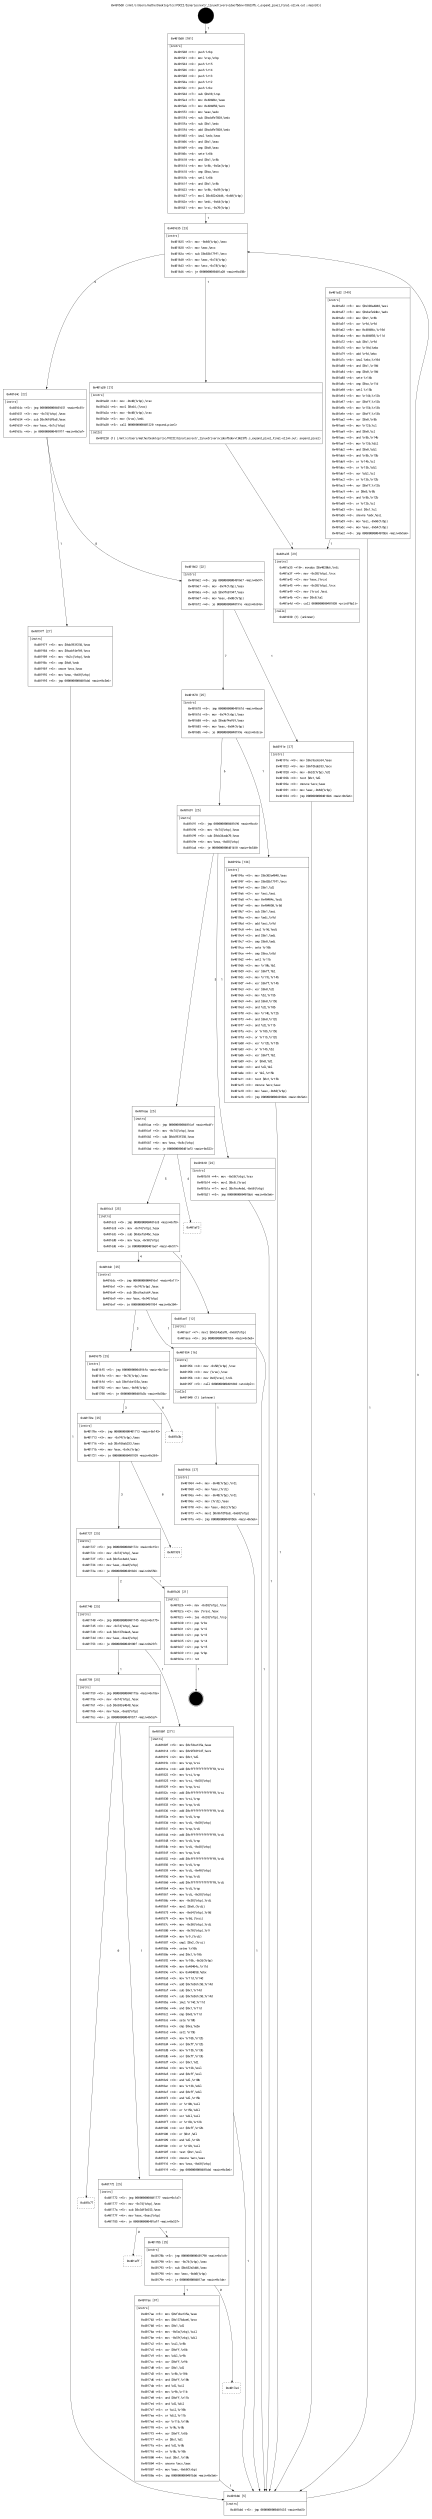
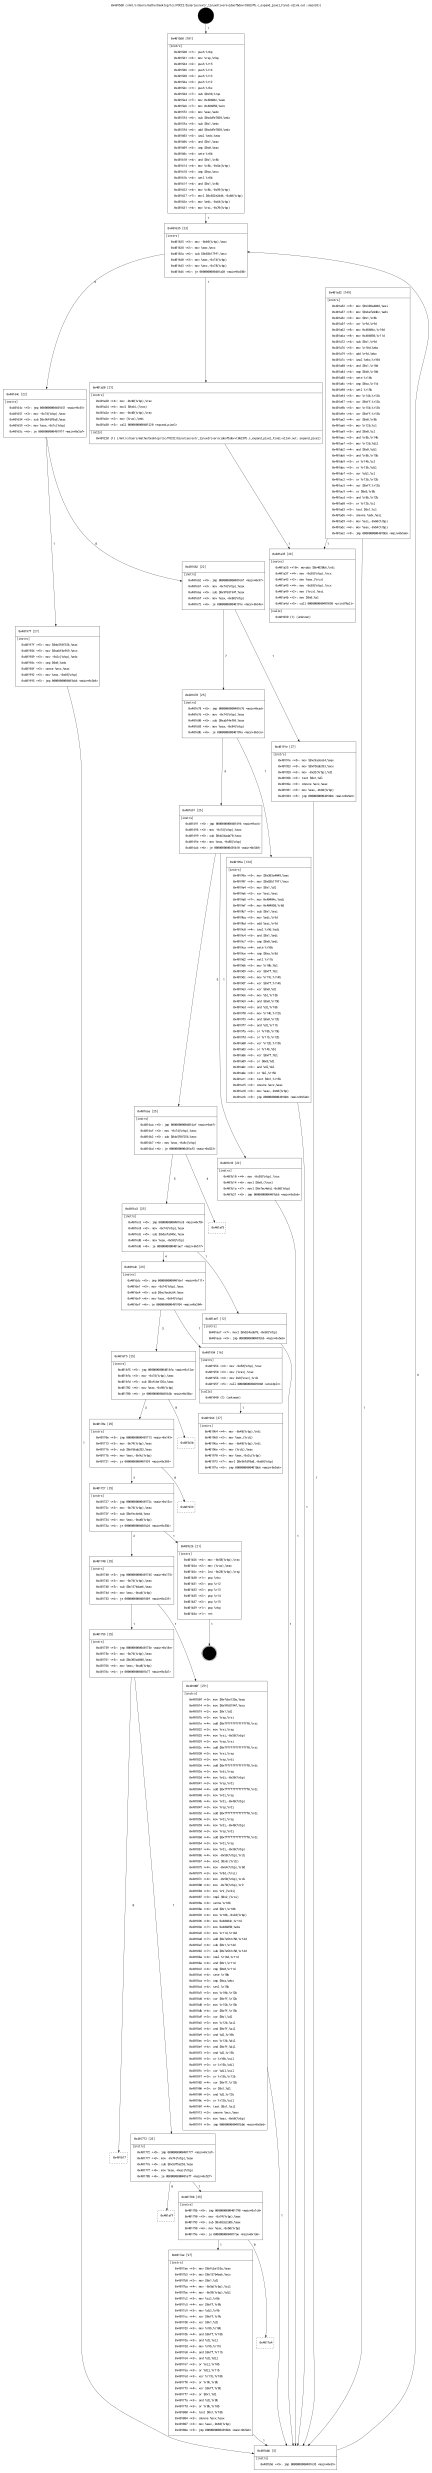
edge "0x401964 [27]" -> "0x401bb6 [5]": removed, label "1"
